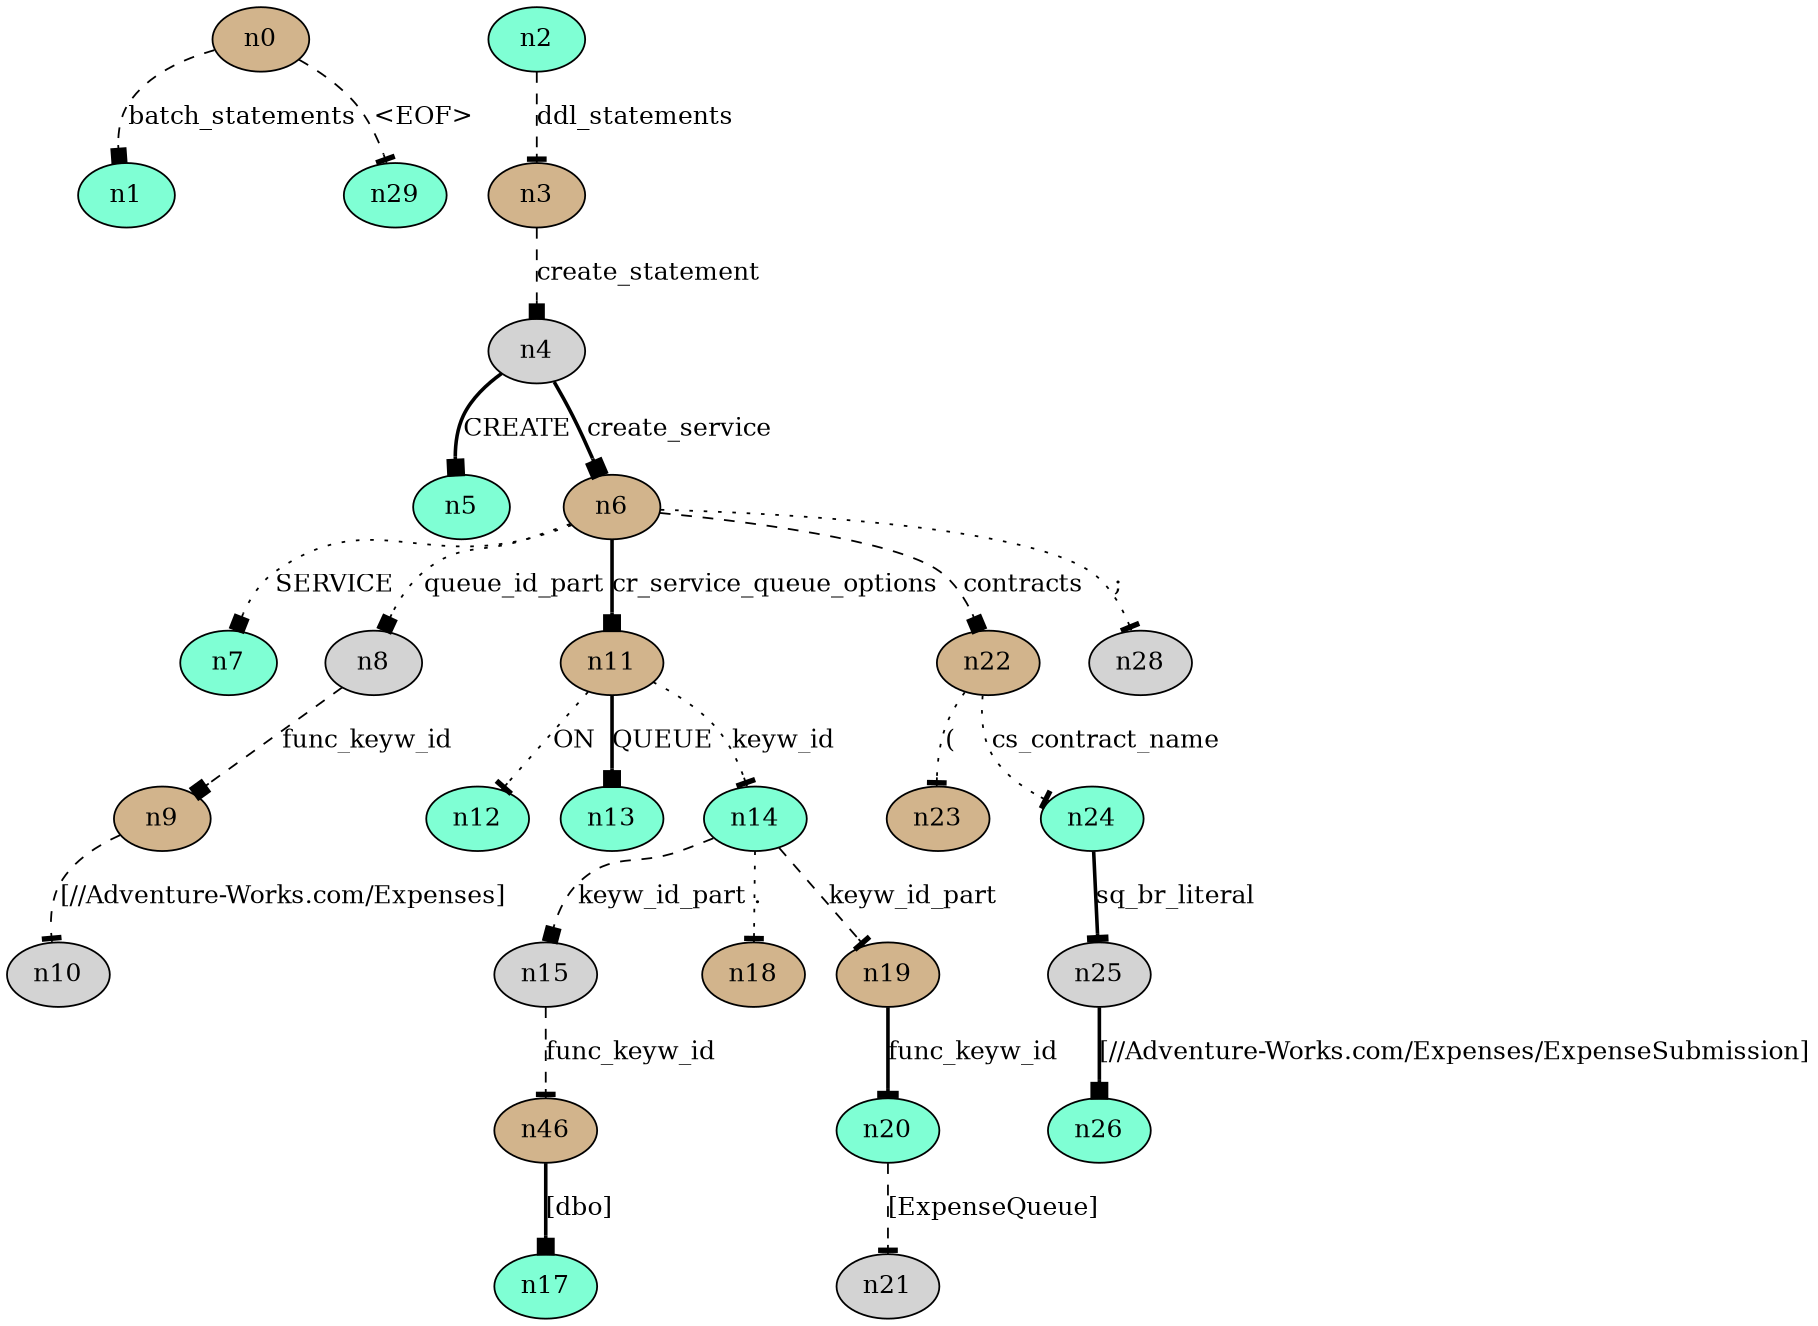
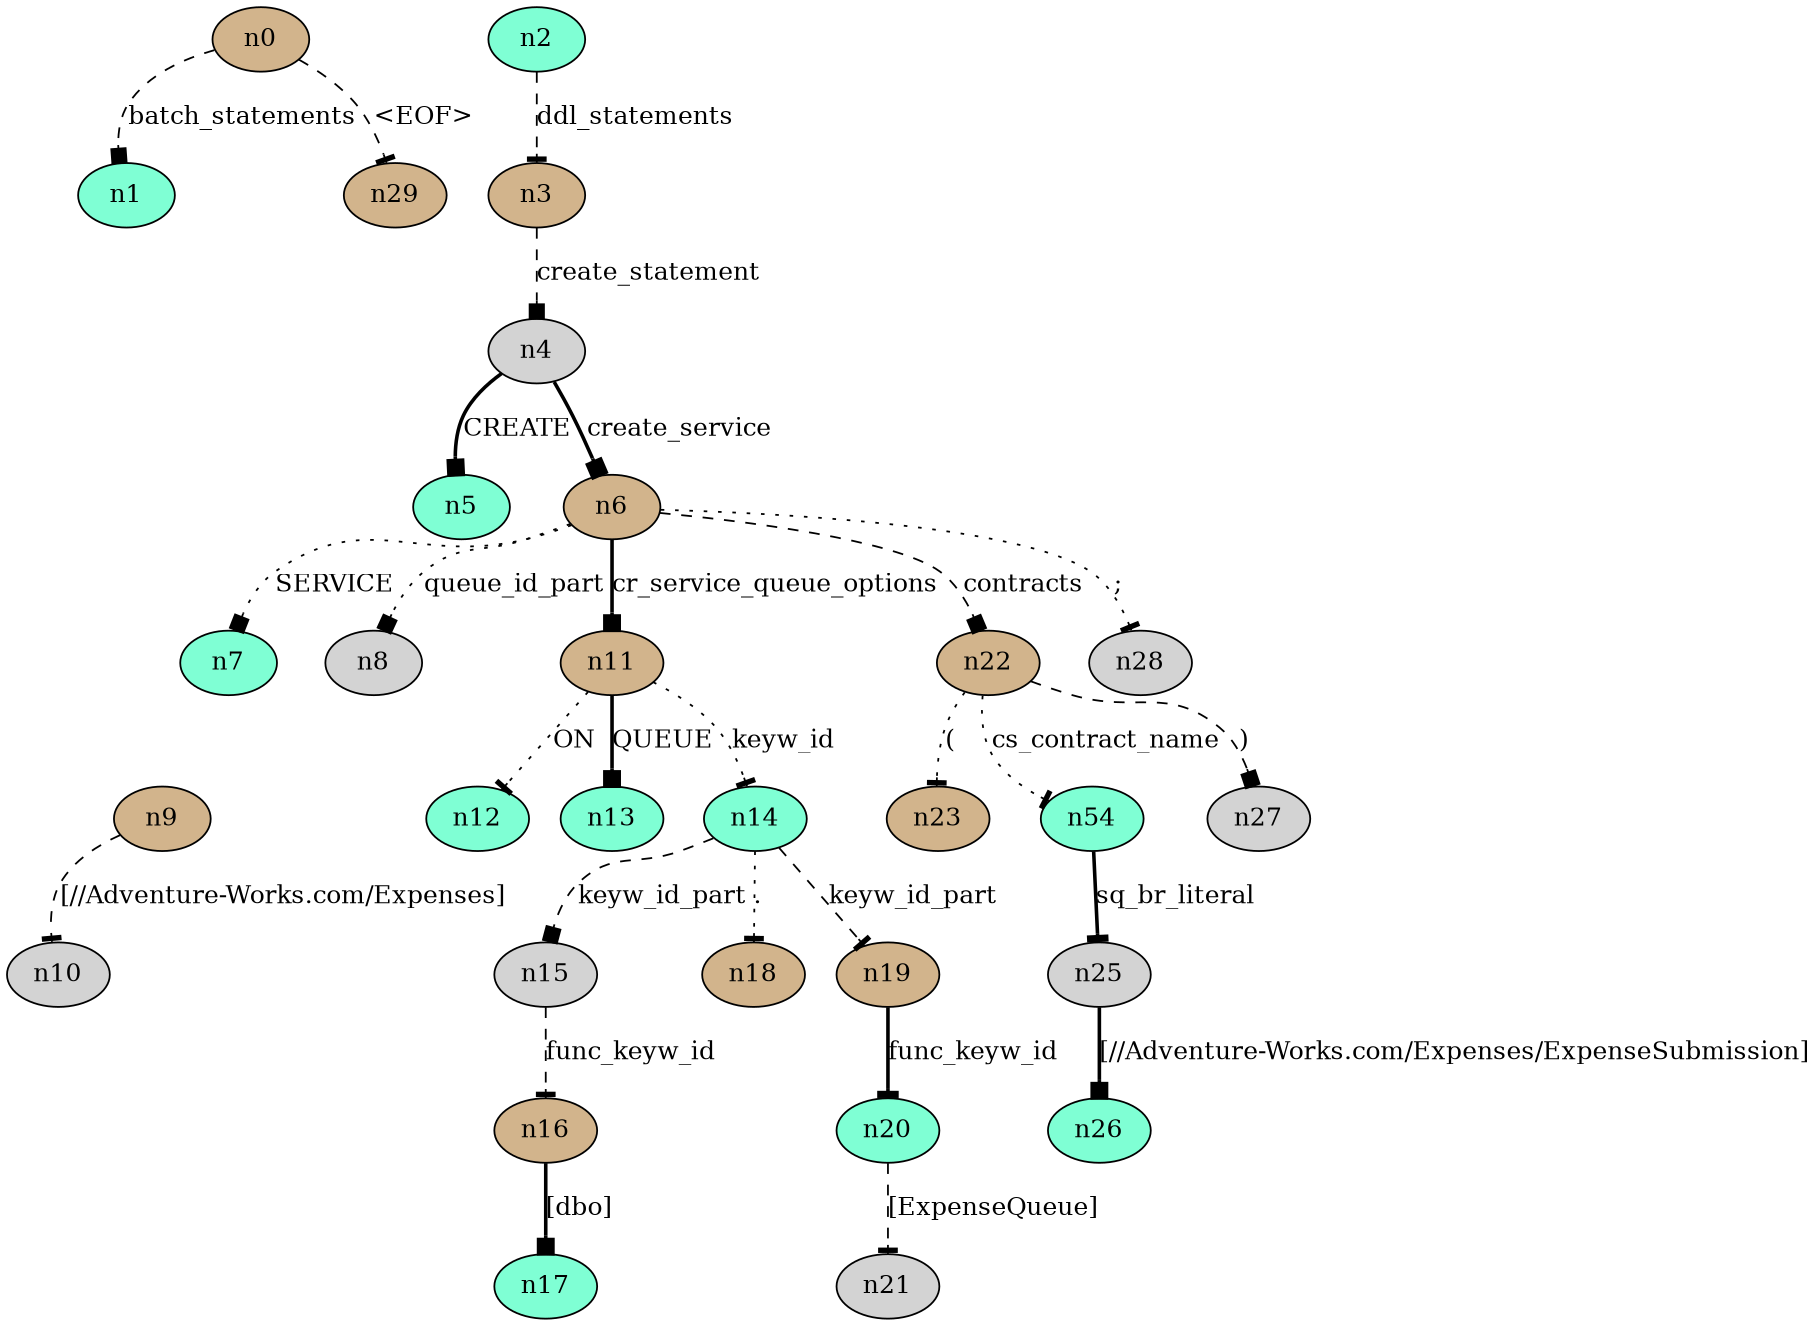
node "n29": fillcolor aquamarine -> tan
edge "n8" -> "n9": removed, label "func_keyw_id"
node "n24": label "n24" -> "n54"
node "n27": added
node "n46": label "n46" -> "n16"
